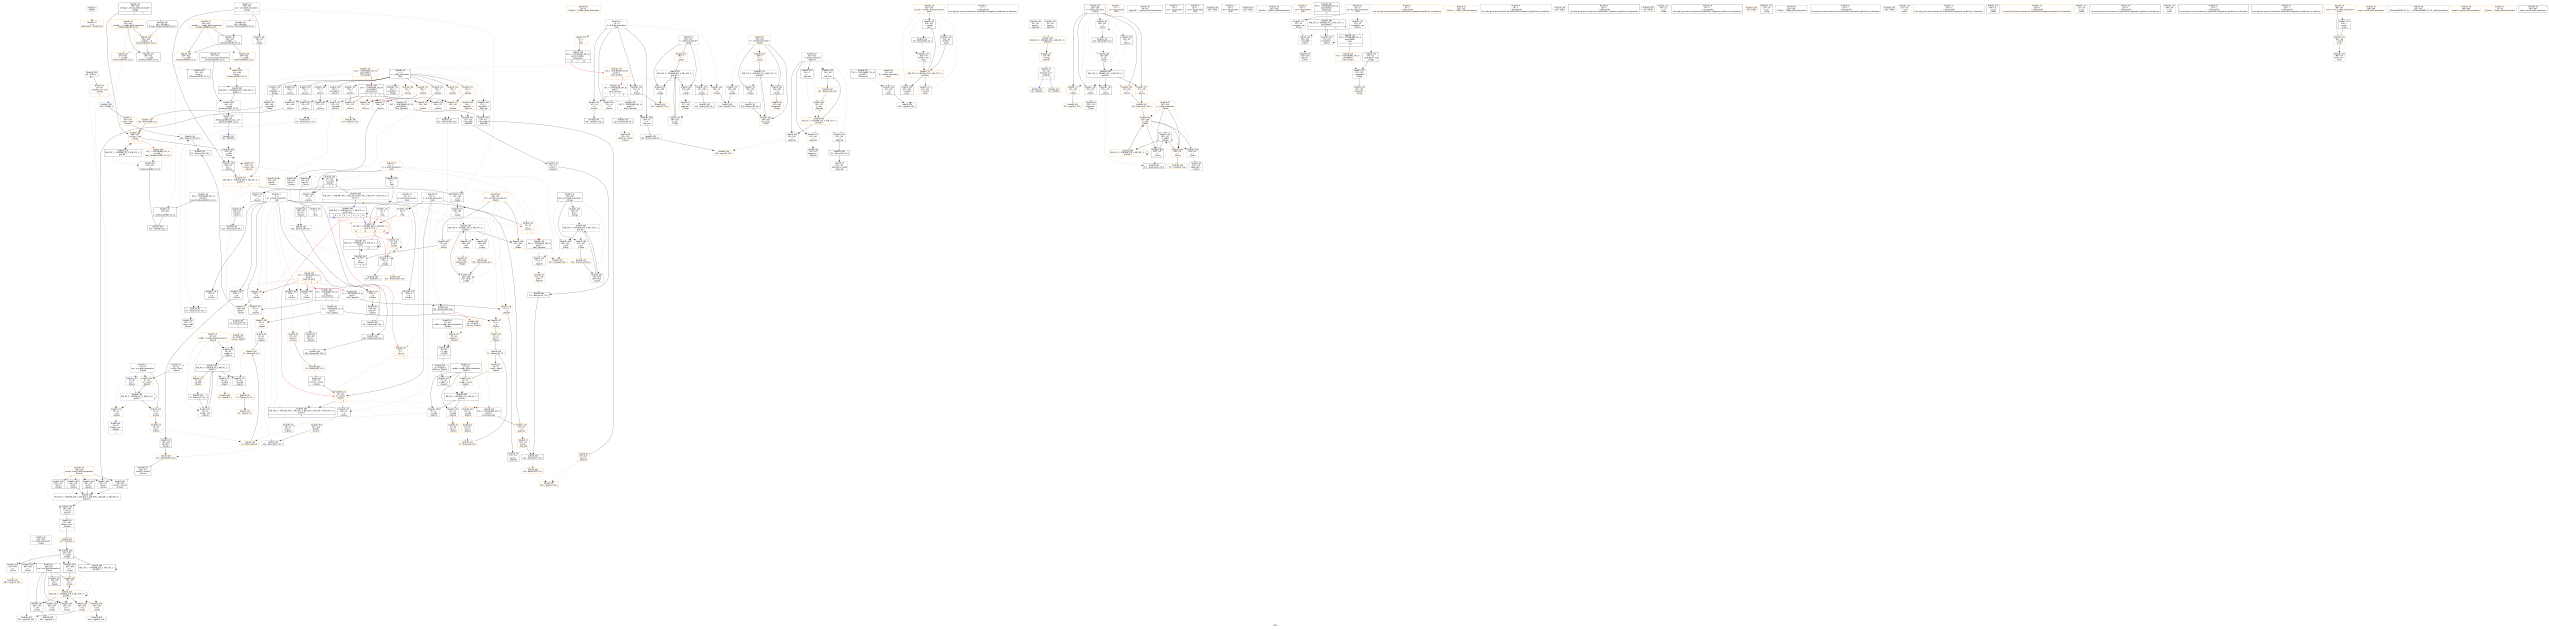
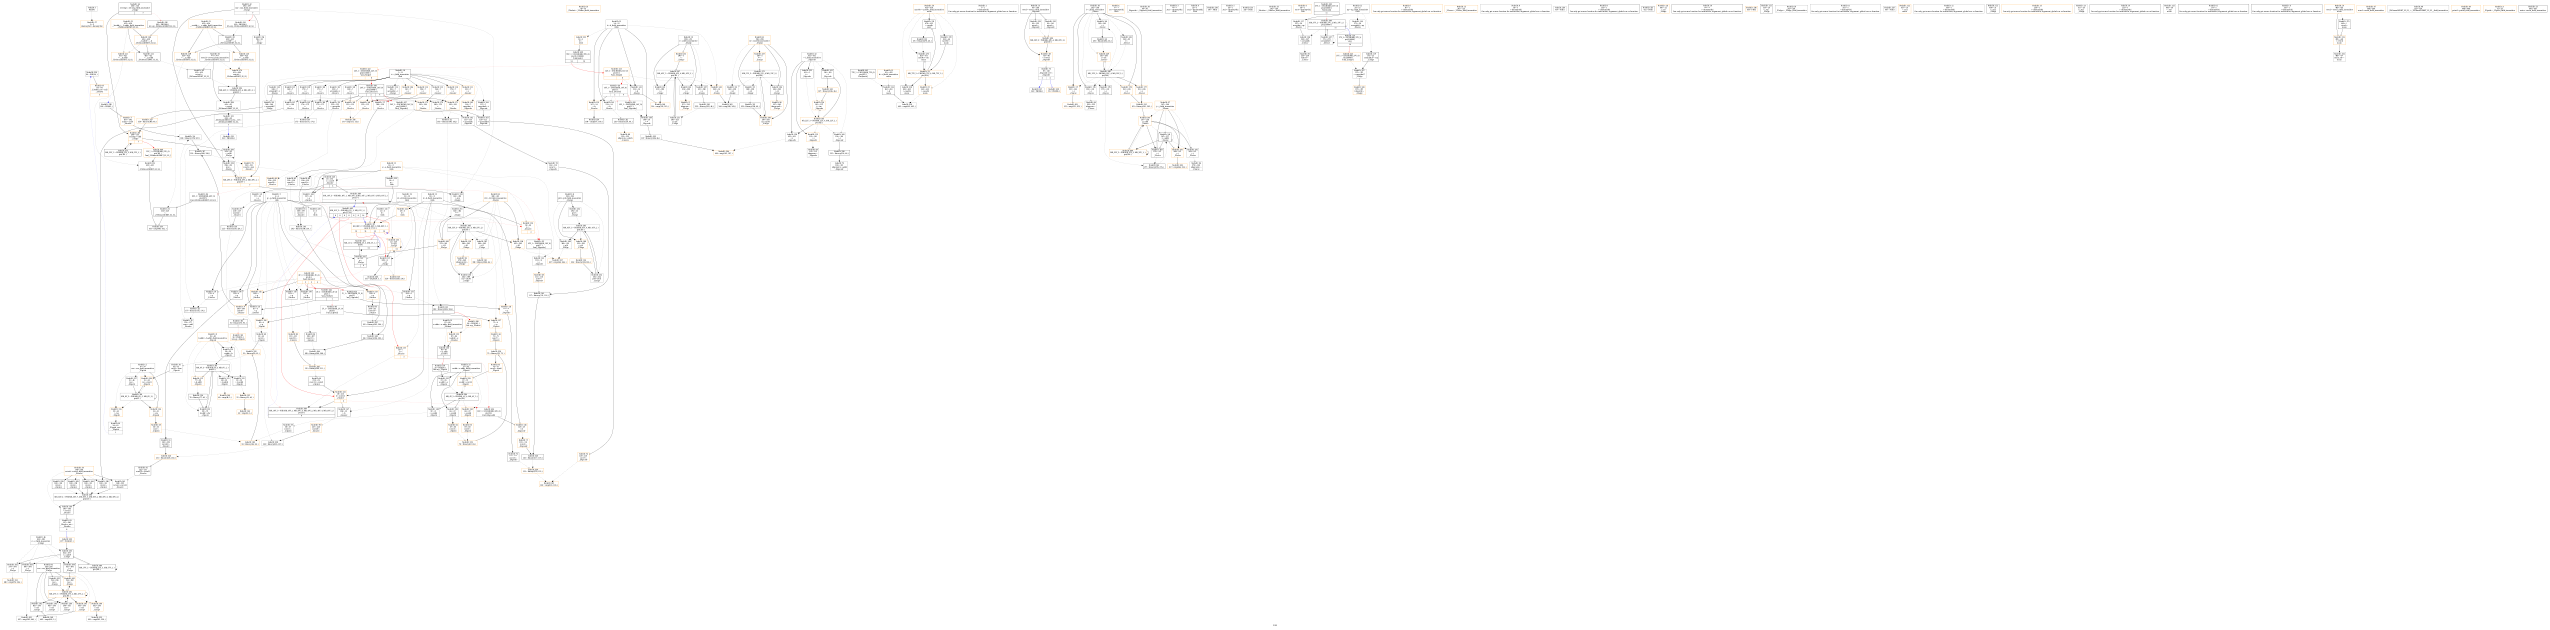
node "NodeID: 31": added
edge "NodeID: 194" -> "NodeID: 261": now "NodeID: 200" -> "NodeID: 261"
